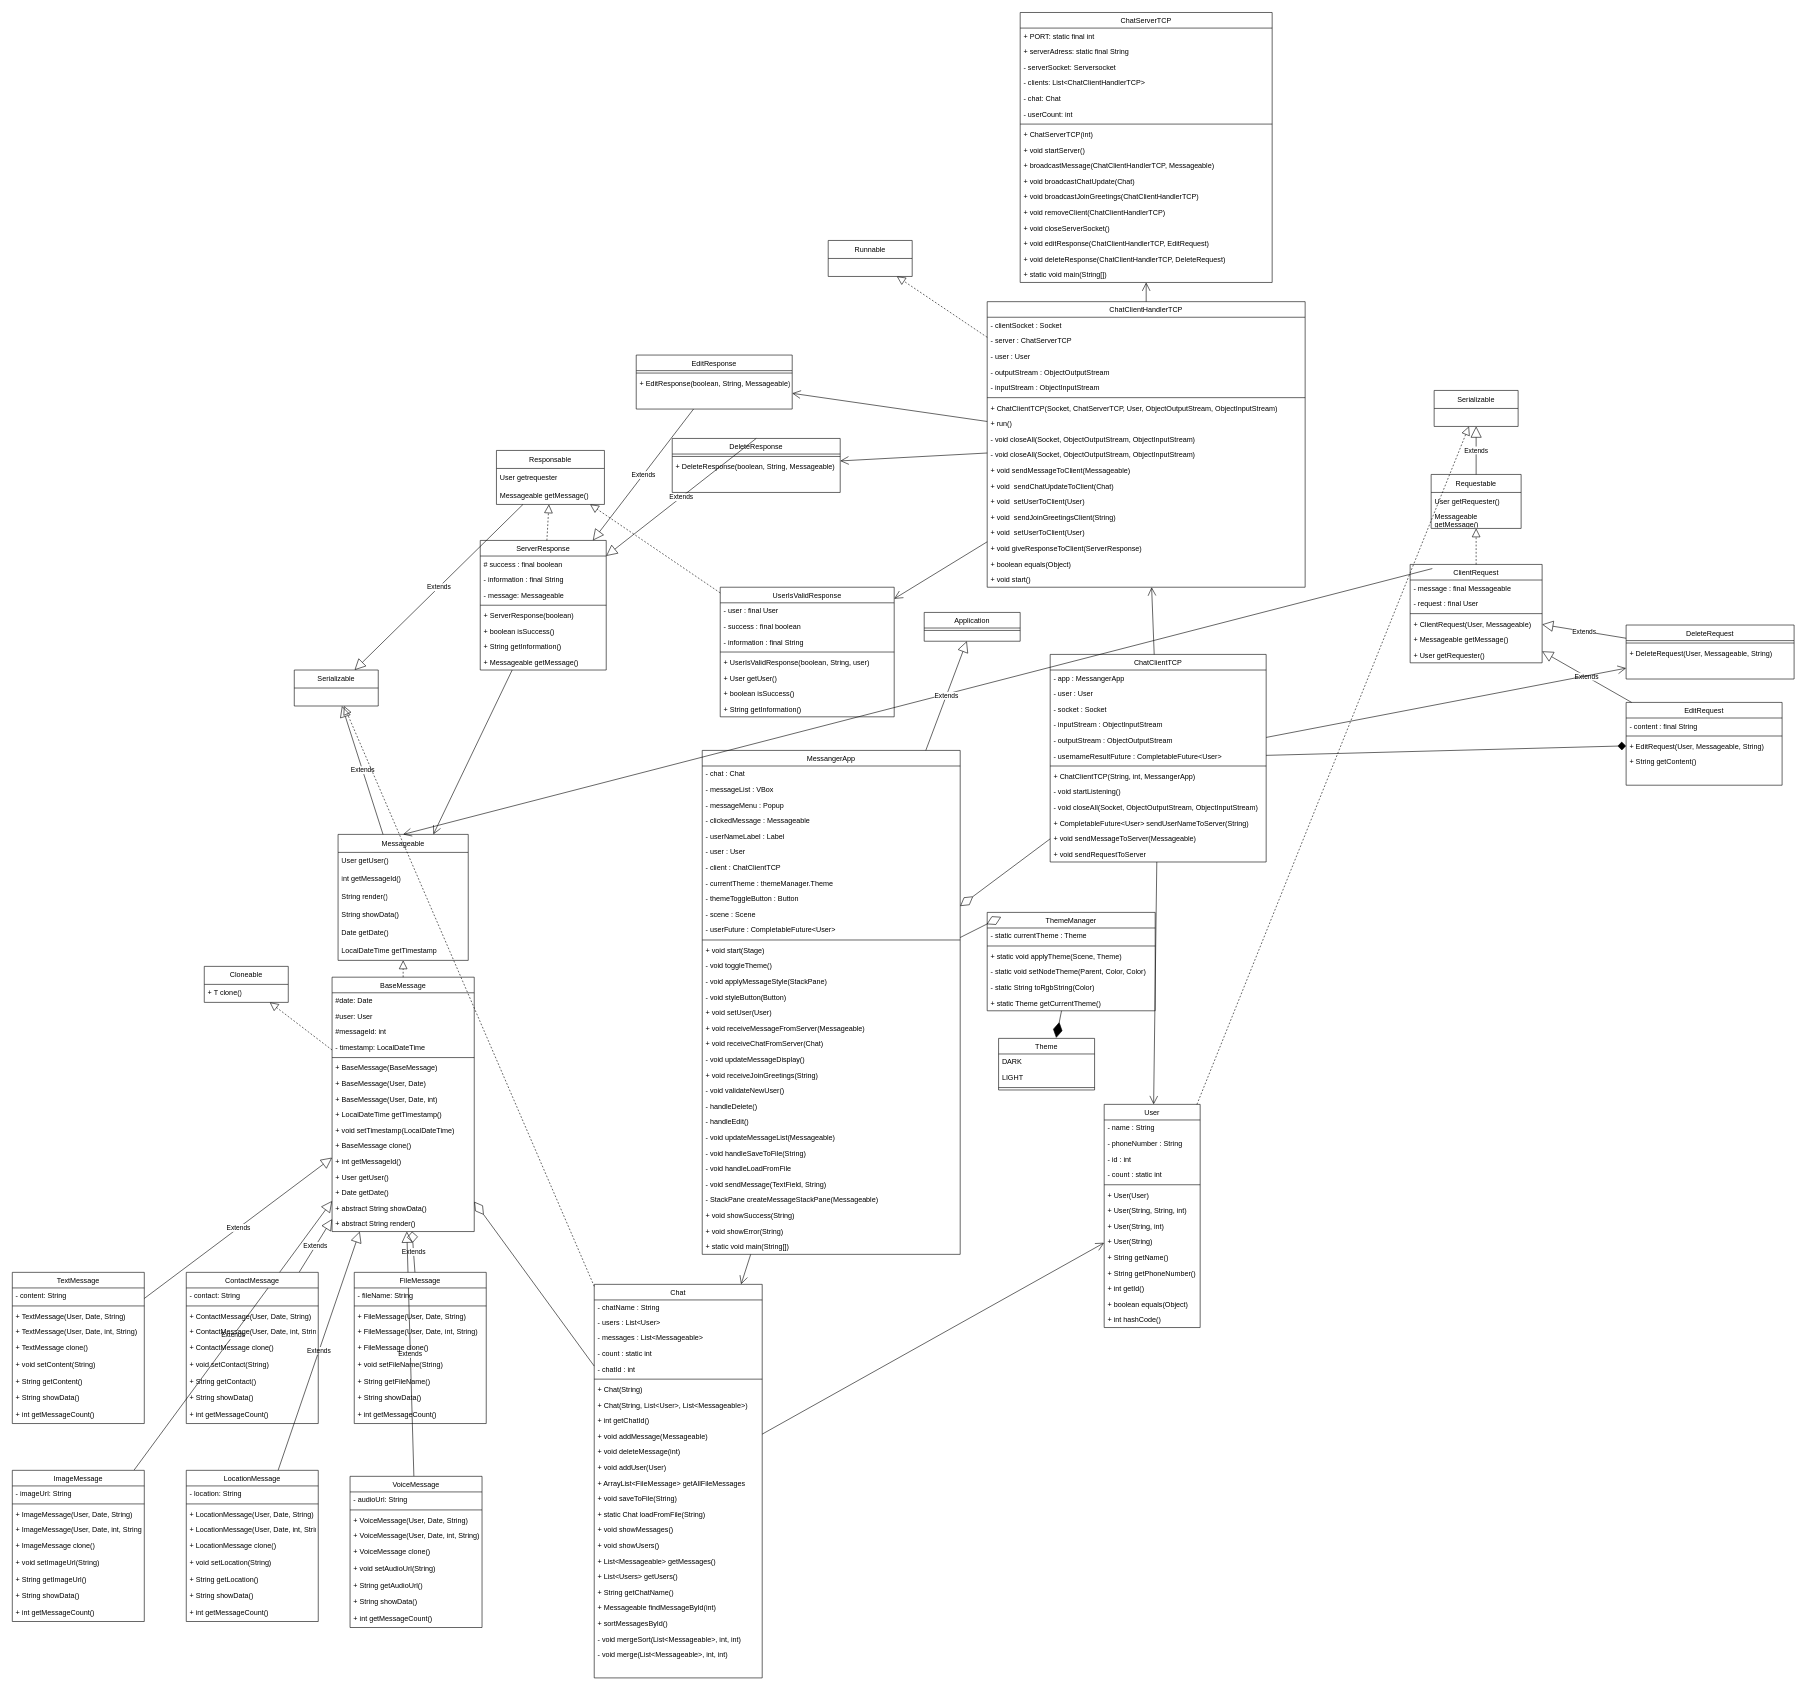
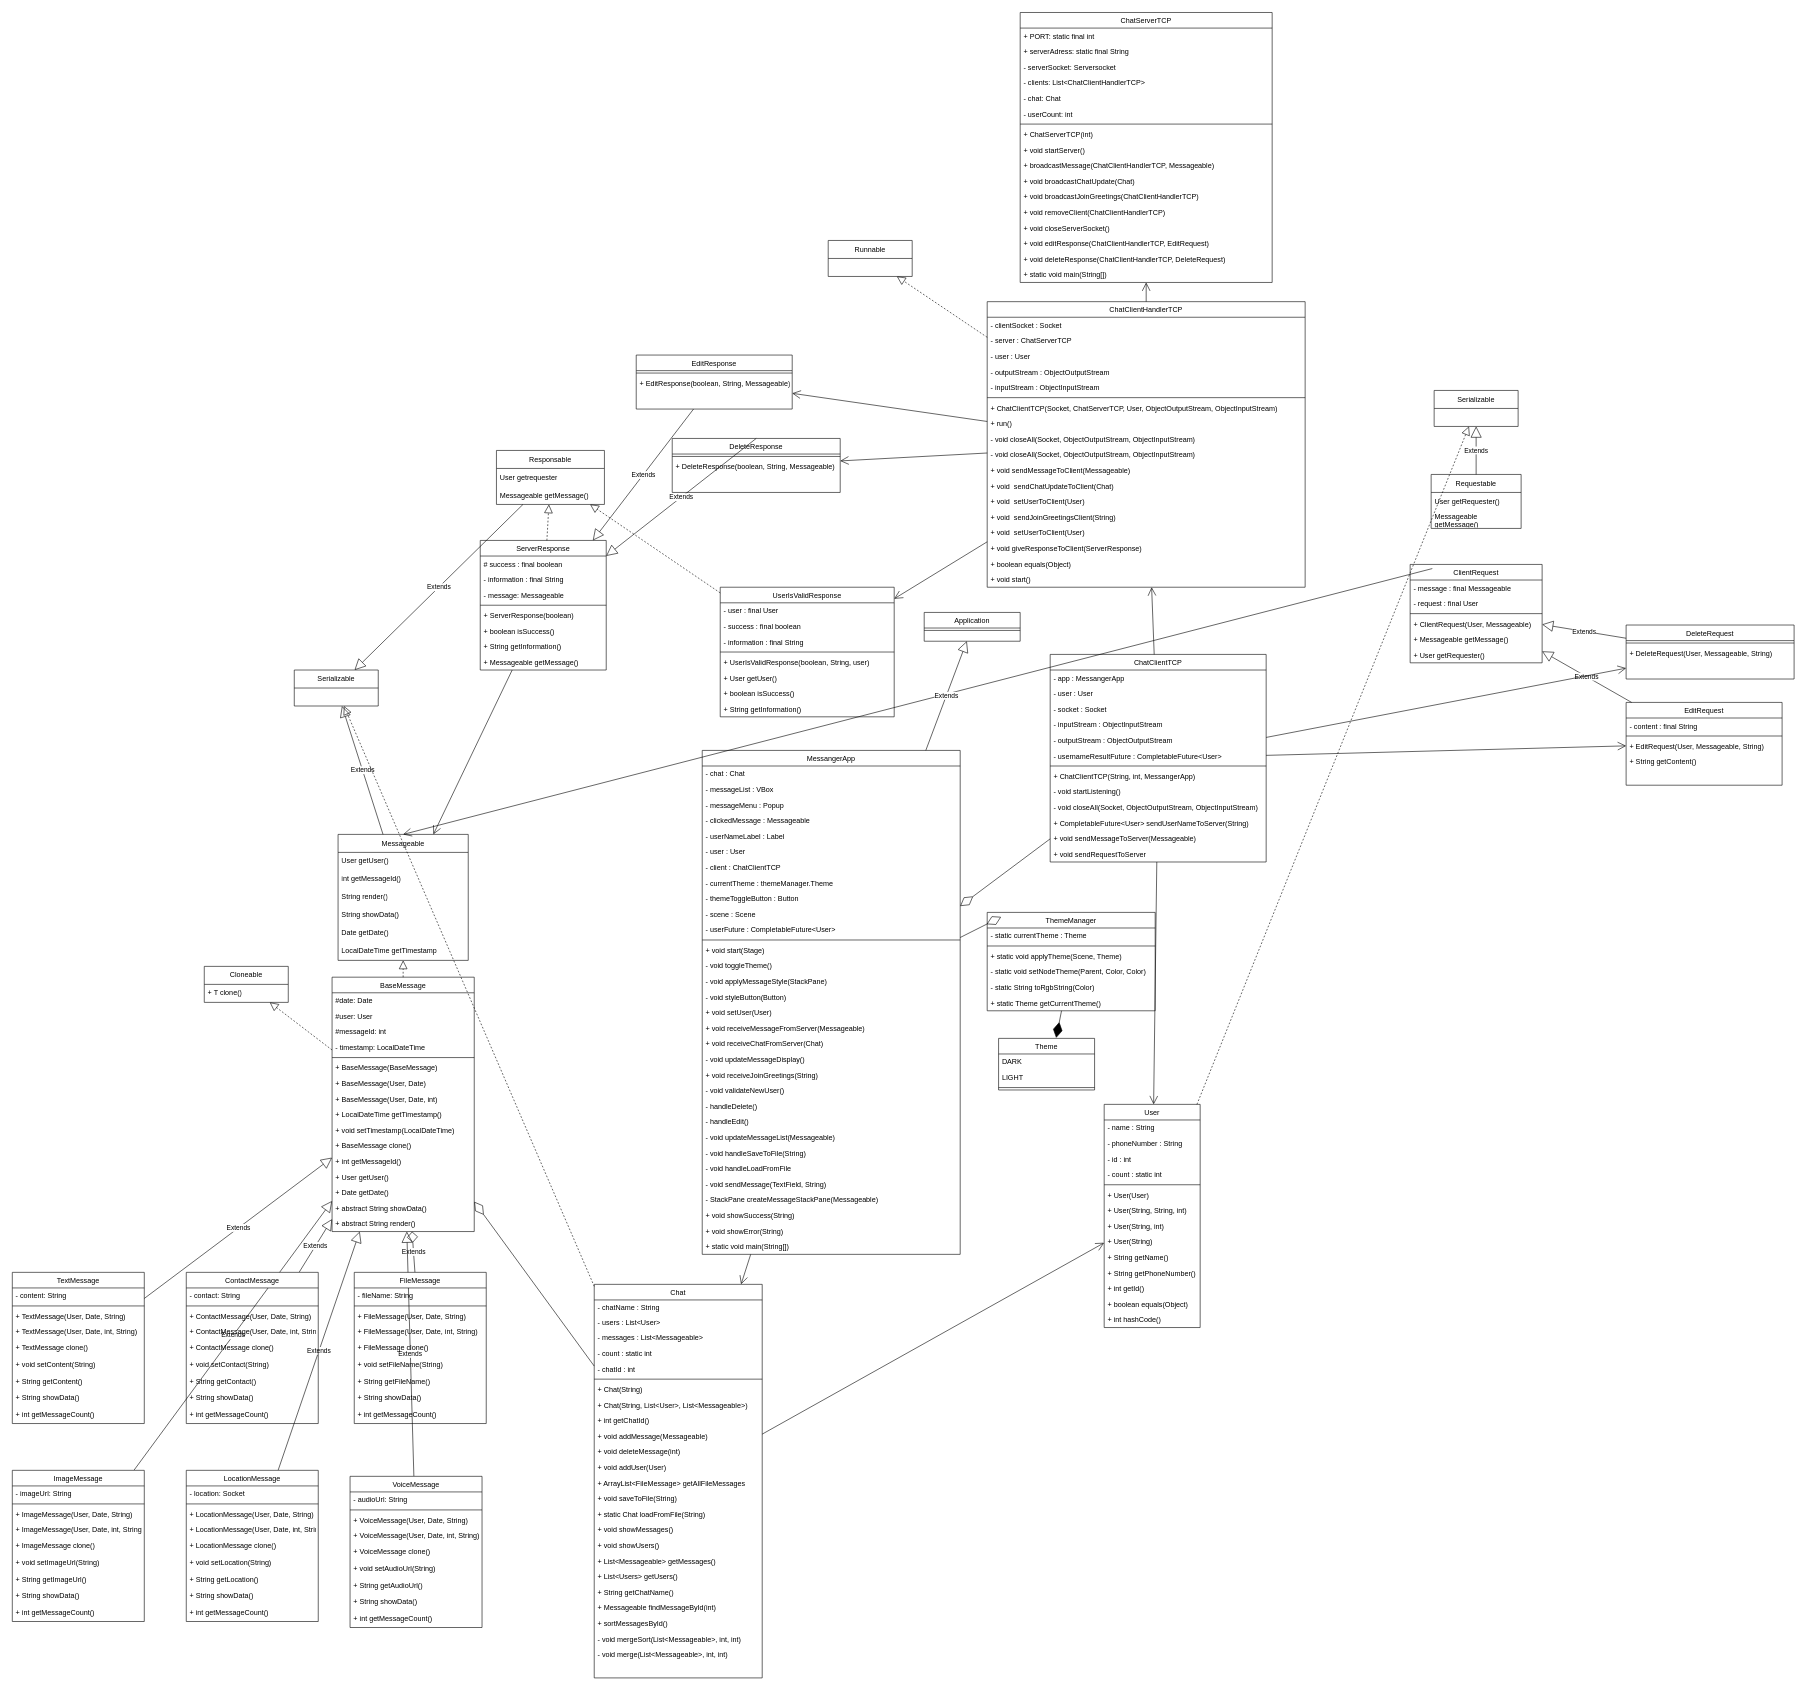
edge "ClientRequest" -> "Requestable": removed
edge "ChatClientTCP" -> "EditRequest": arrowhead diamond -> open
node "- location: String": label "- location: String" -> "- location: Socket"
